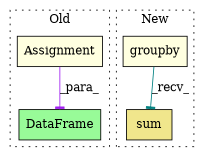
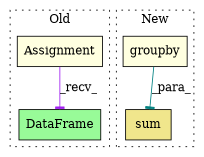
edge "Assignment" -> "DataFrame": label "_para_" -> "_recv_"
edge "groupby" -> "sum": label "_recv_" -> "_para_"
